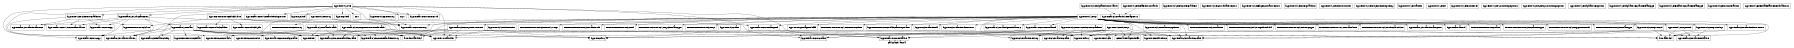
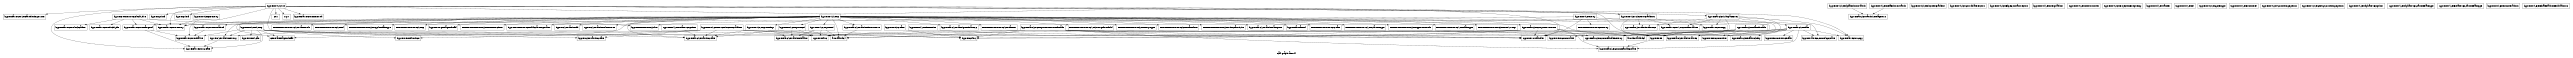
node "hypre_AMSSetCycleType": added
edge "hypre_ParCSRRelaxThreads" -> "hypre_ParCSRCommHandleCreate": now "hypre_Free" -> "hypre_ParCSRCommHandleCreate"
edge "hypre_ParVectorInDomainOf" -> "hypre_ParVectorCreate": now "hypre_CSRMatrixDestroy" -> "hypre_ParVectorCreate"
